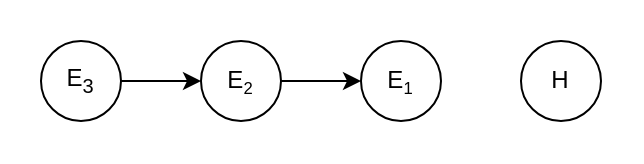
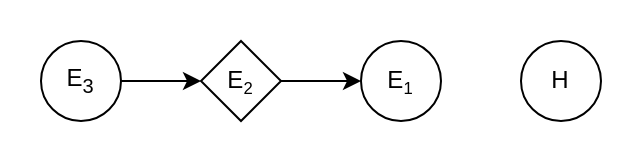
node "E2": shape ellipse -> diamond
